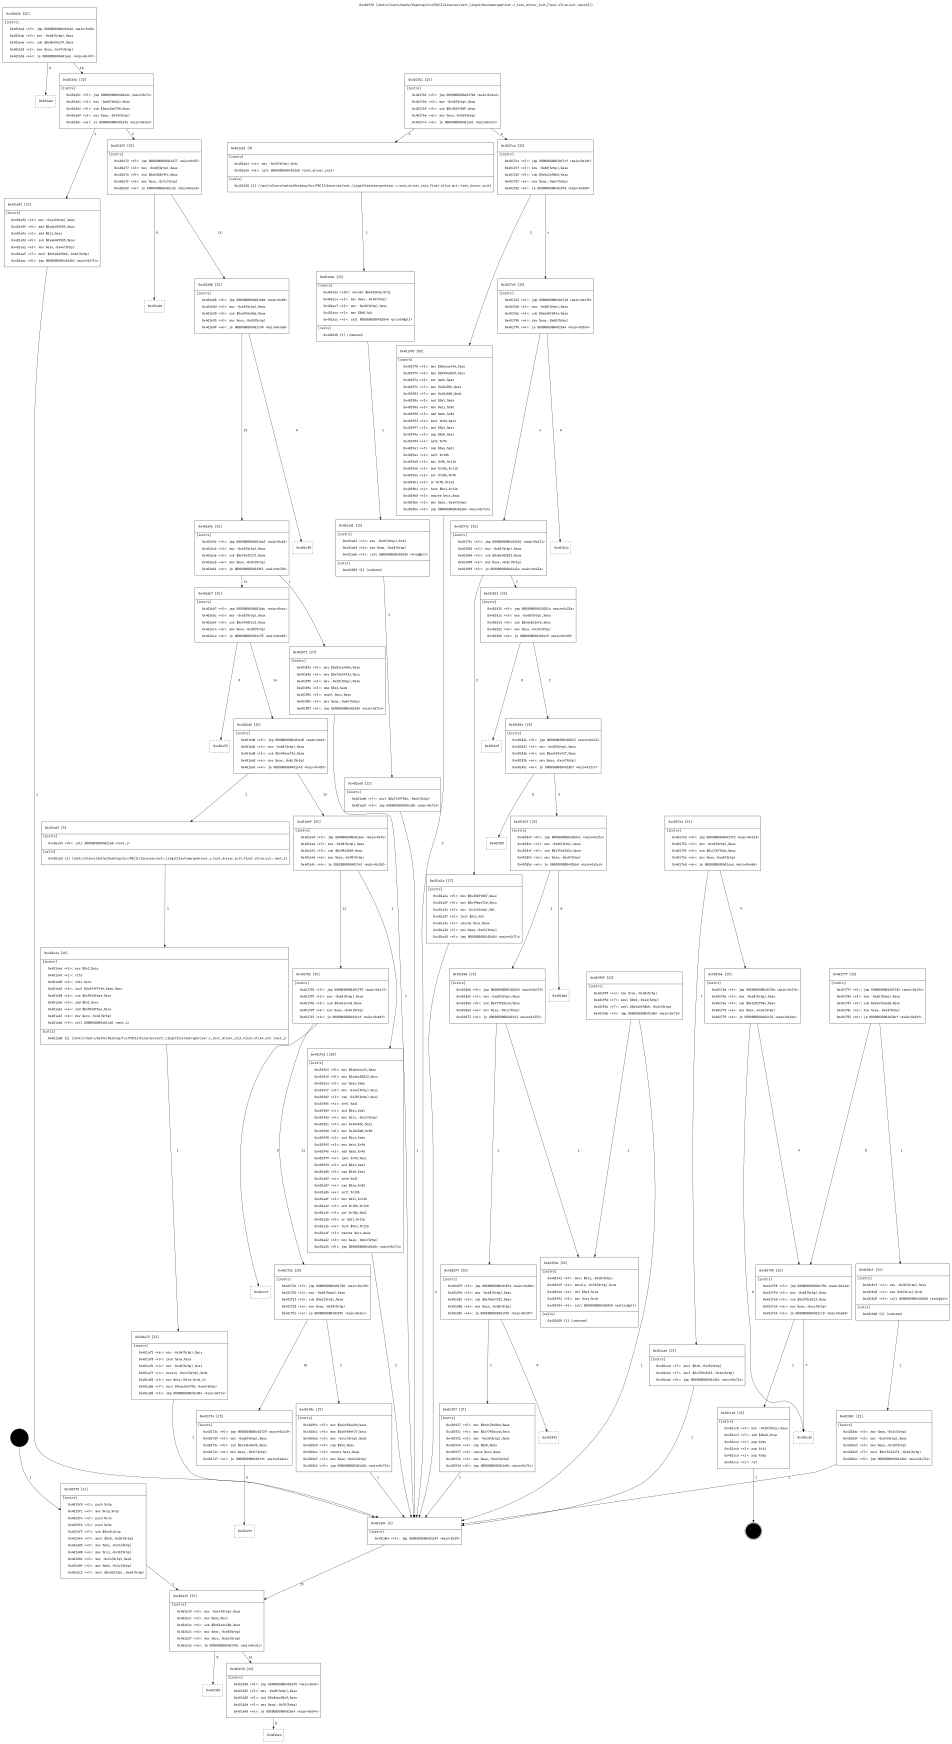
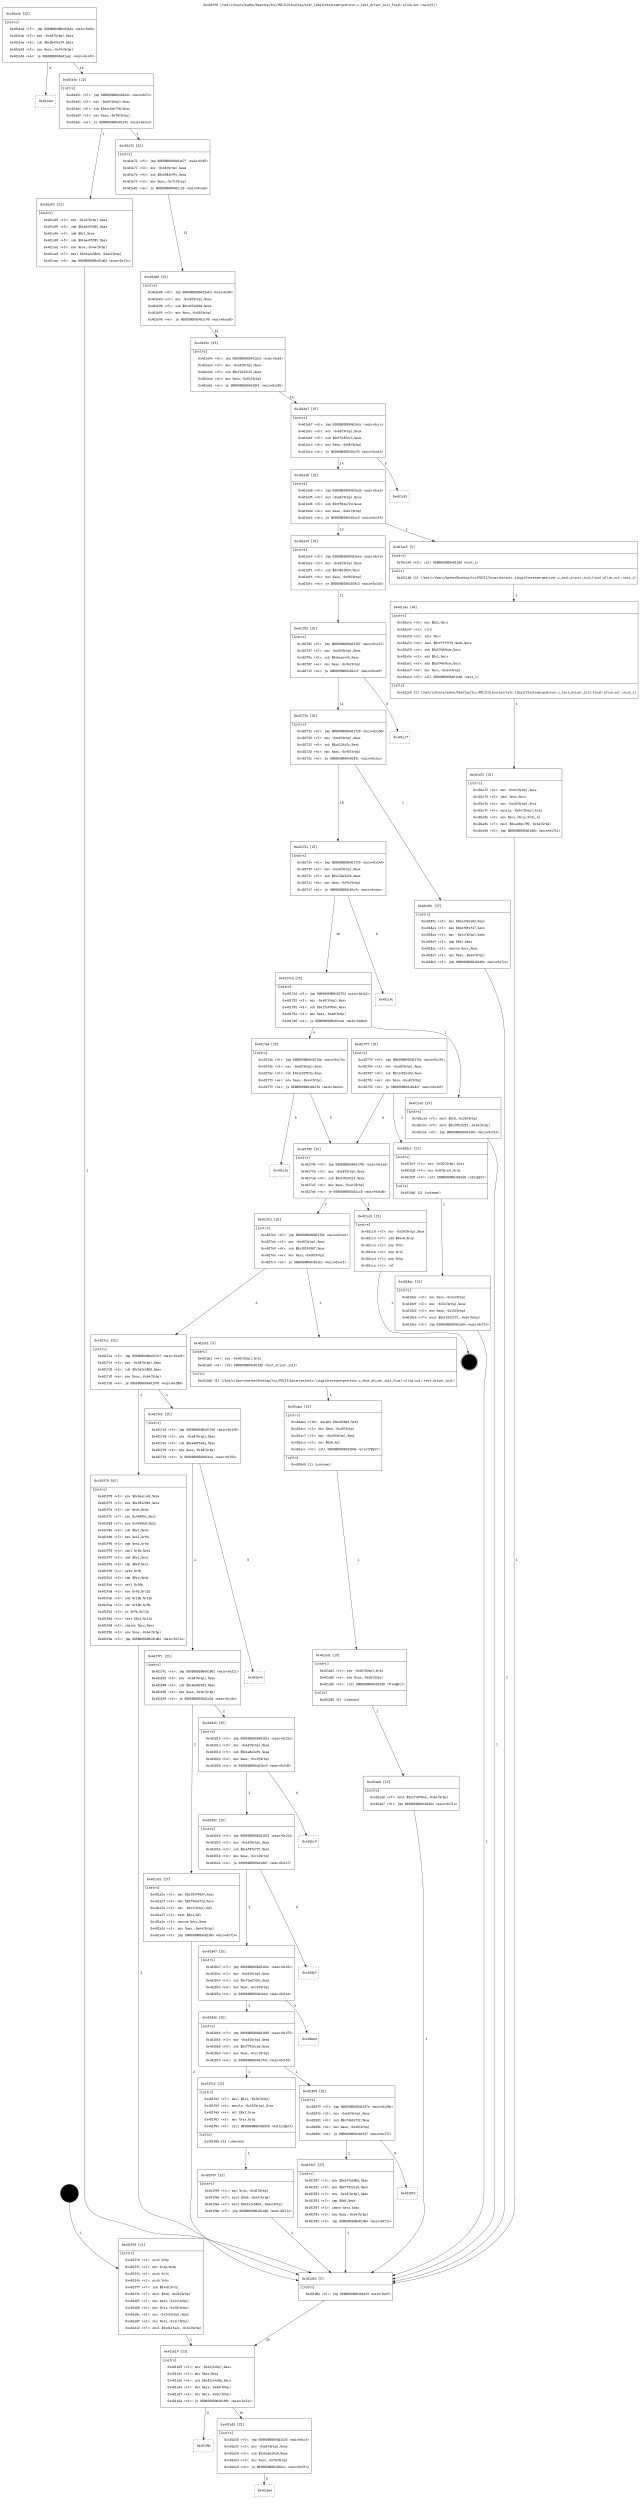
node "0x401cdb": removed
node "0x401c90": removed
node "0x4018f1 [27]": removed
edge "0x401734 [25]" -> "0x40174d [25]": added, label "10"
edge "0x401959 [23]" -> "0x401942 [23]": reversed
node "0x4019c3 [103]": removed
edge "0x401798 [25]" -> "0x401c36": now "0x401798 [25]" -> "0x4017b1 [25]"
